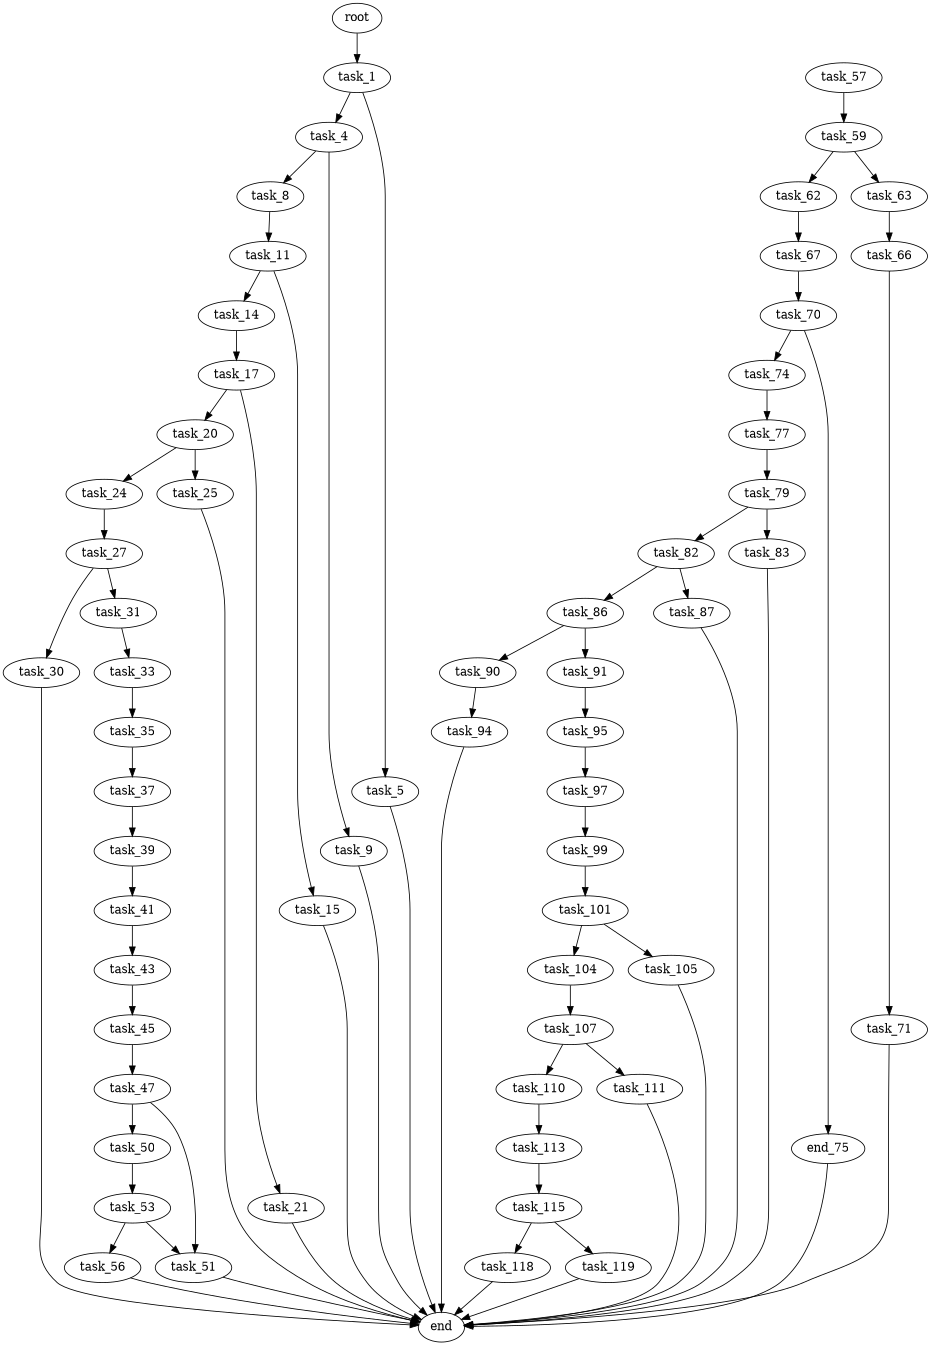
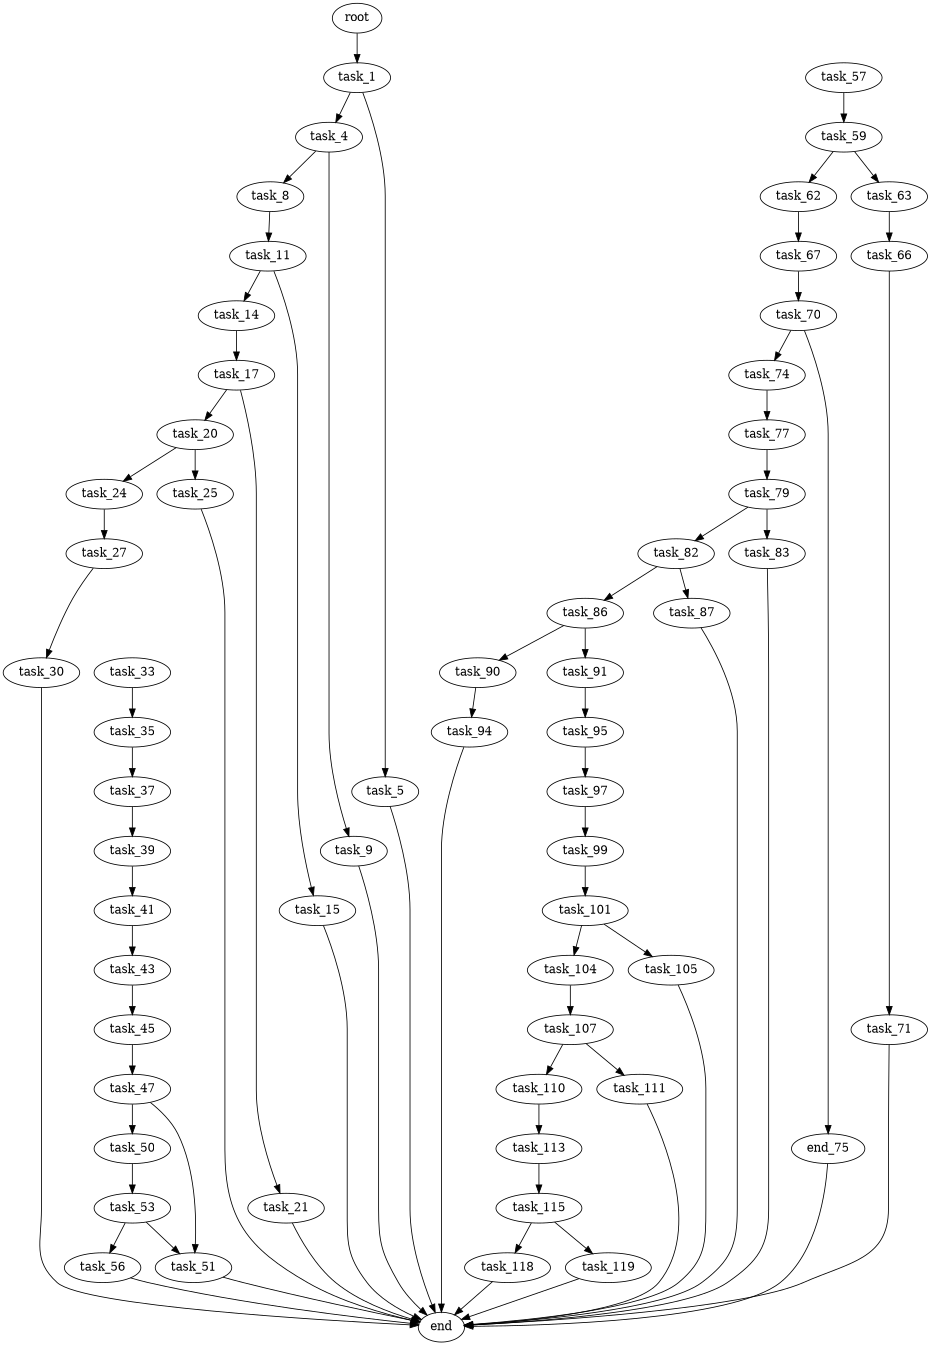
node "task_31": removed
